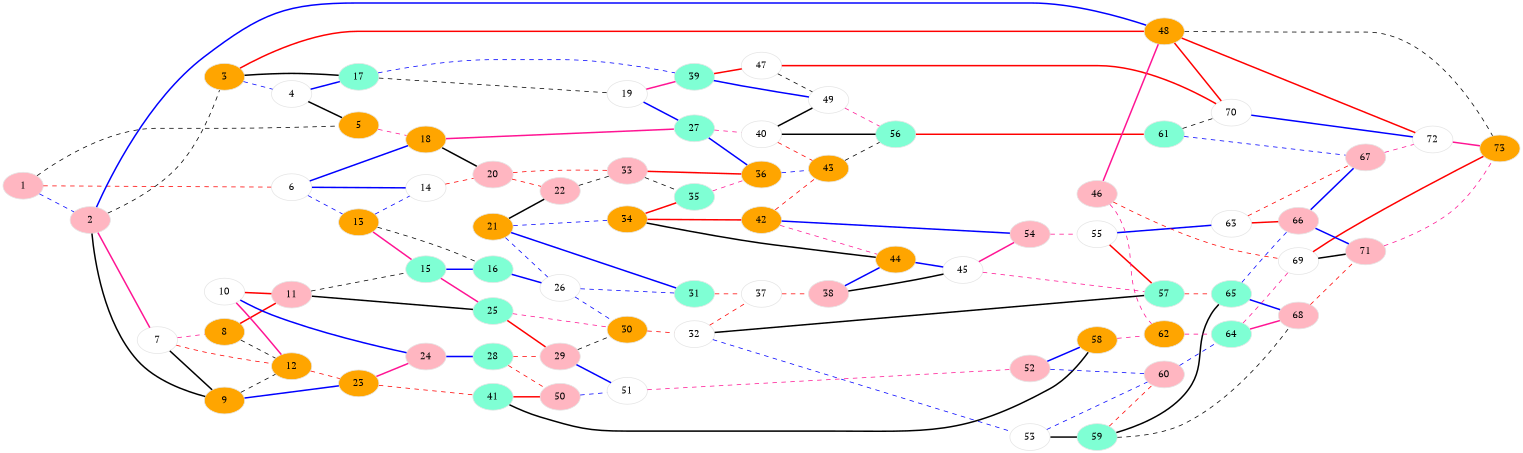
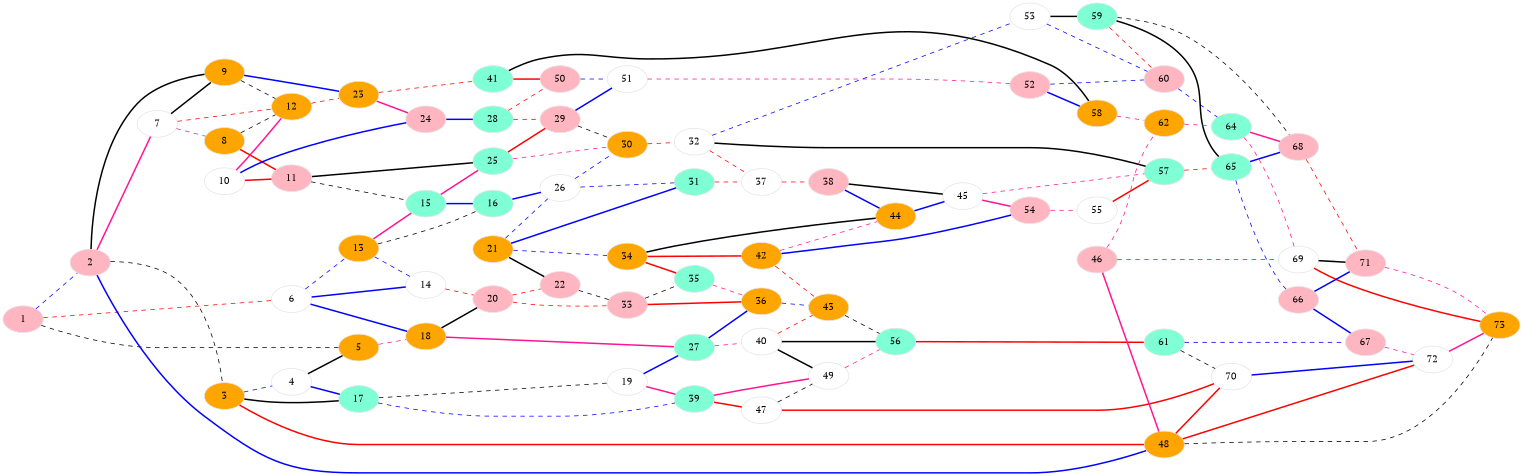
edge "39" -- "49": color blue -> deeppink
node "63": removed
